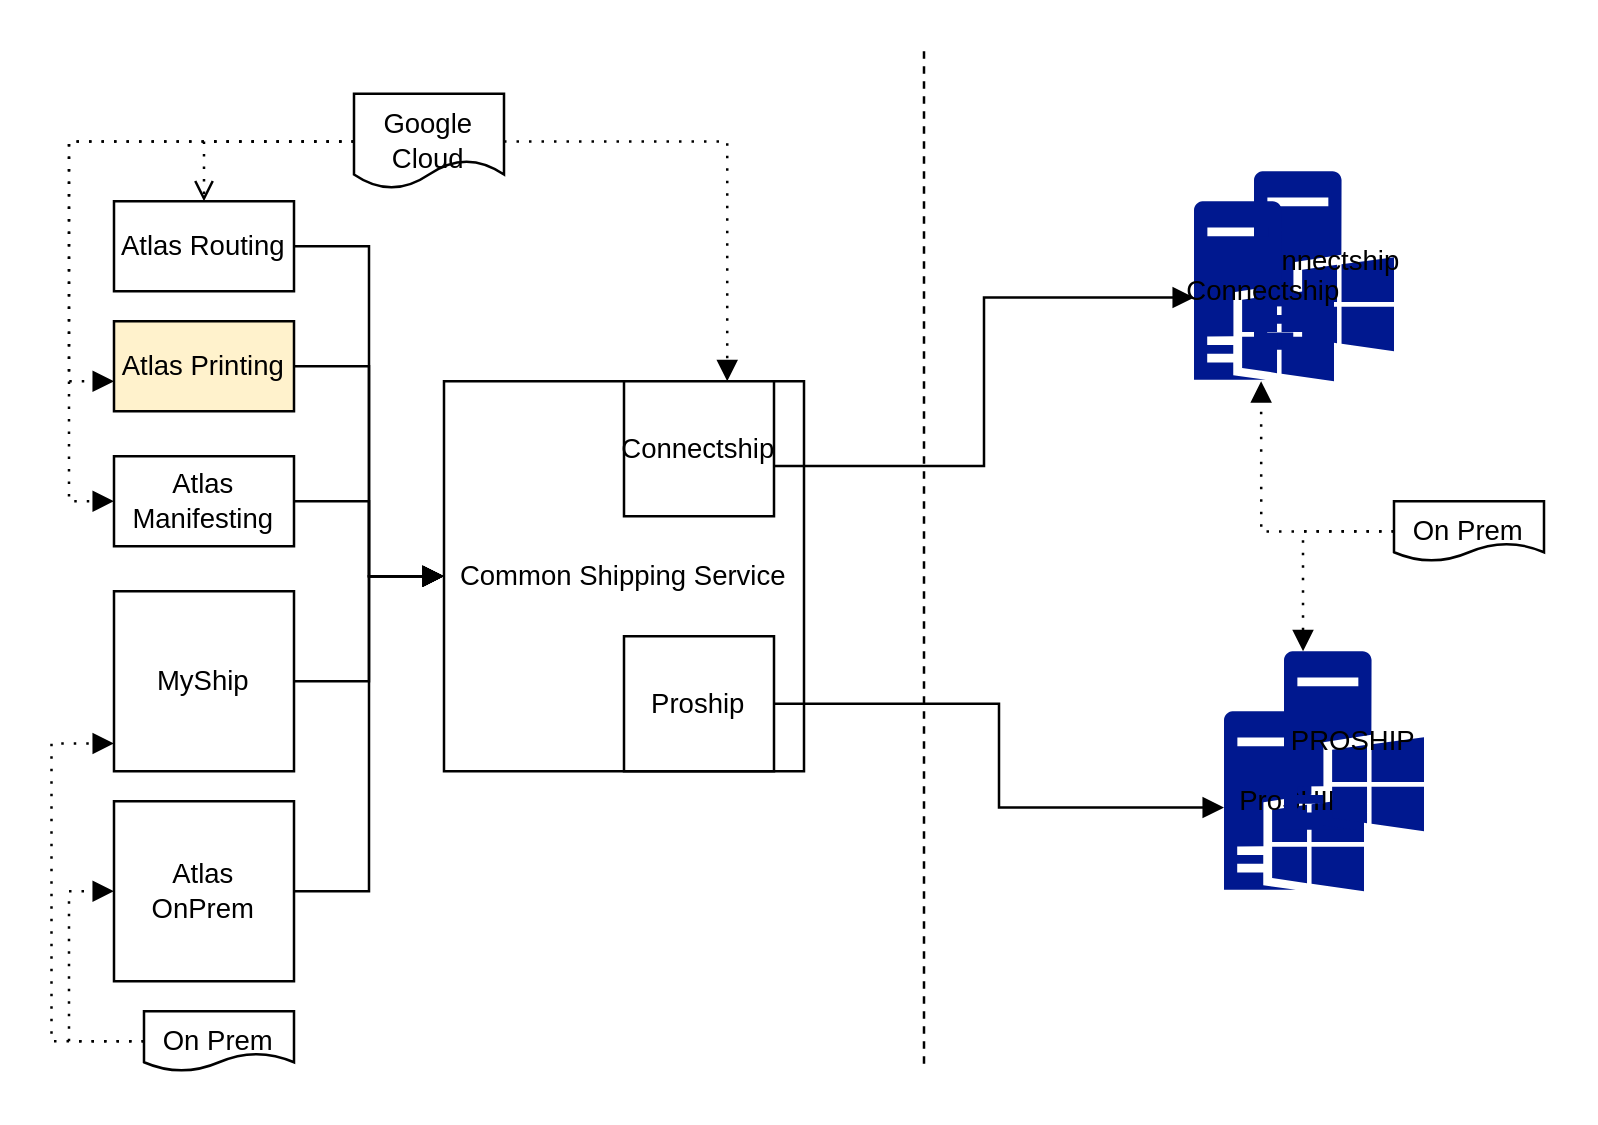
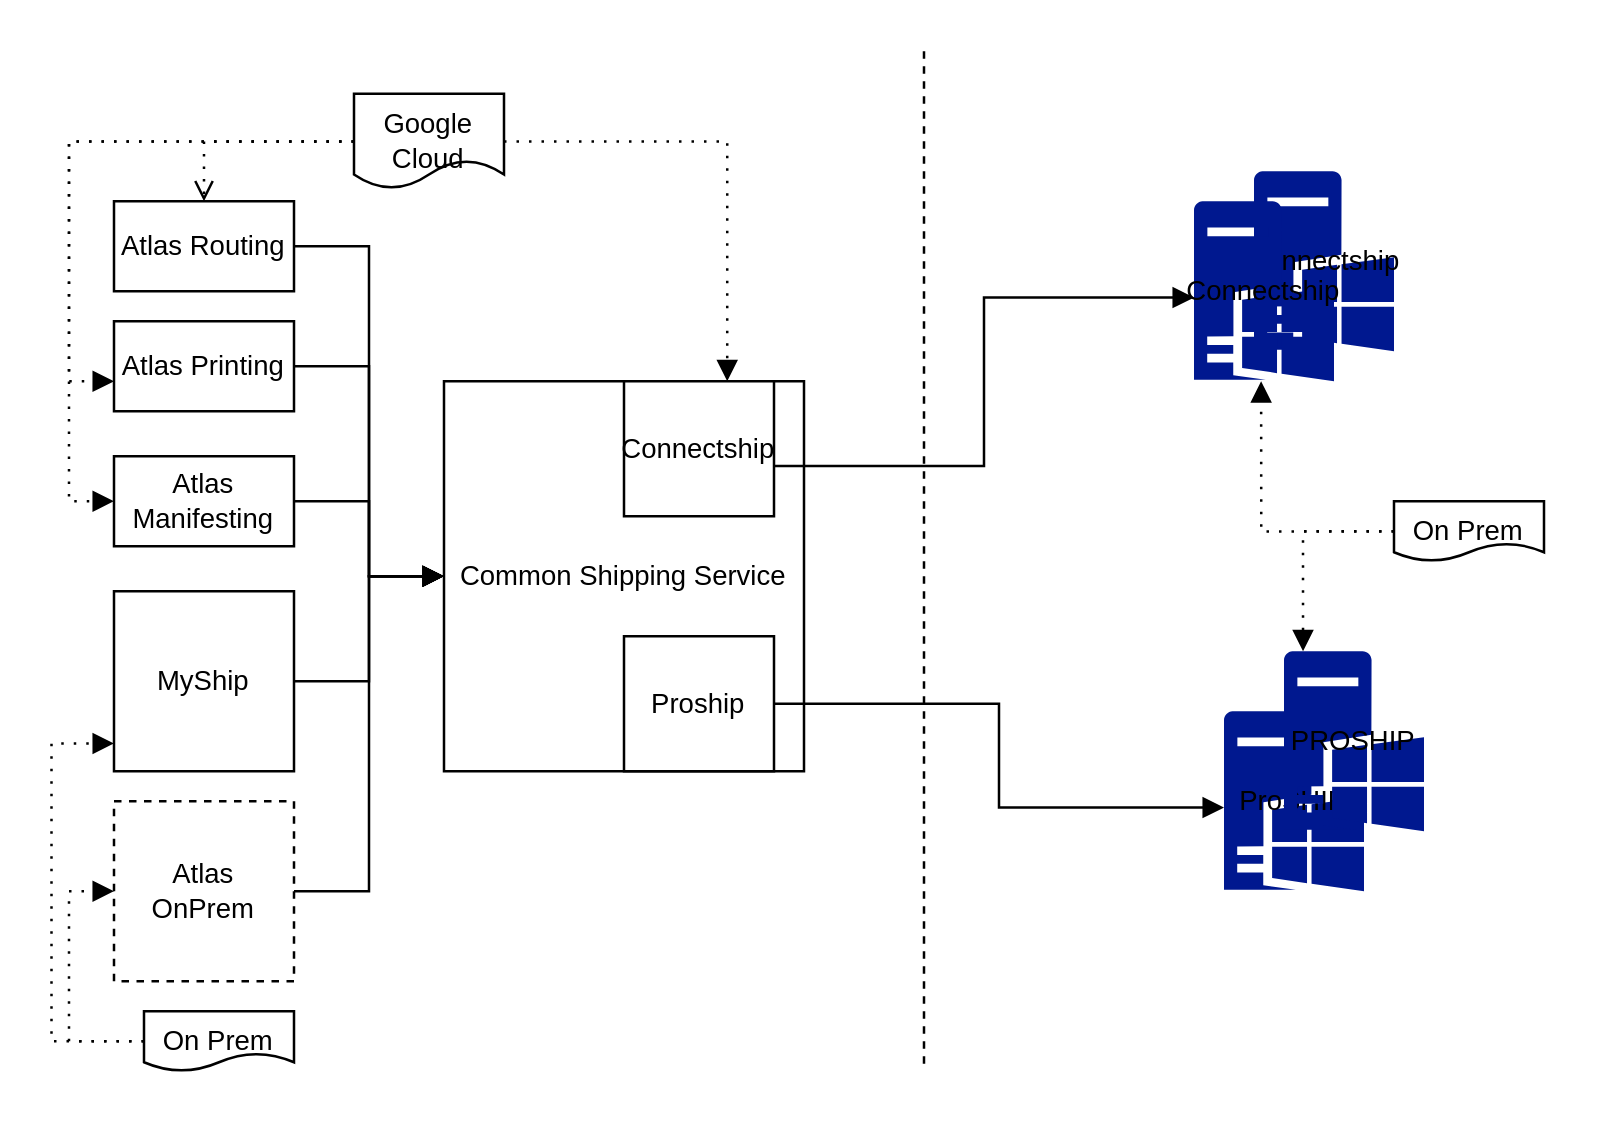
node "Atlas Printing": fillcolor #fff2cc -> #ffffff
node "Atlas OnPrem": style solid -> dashed
